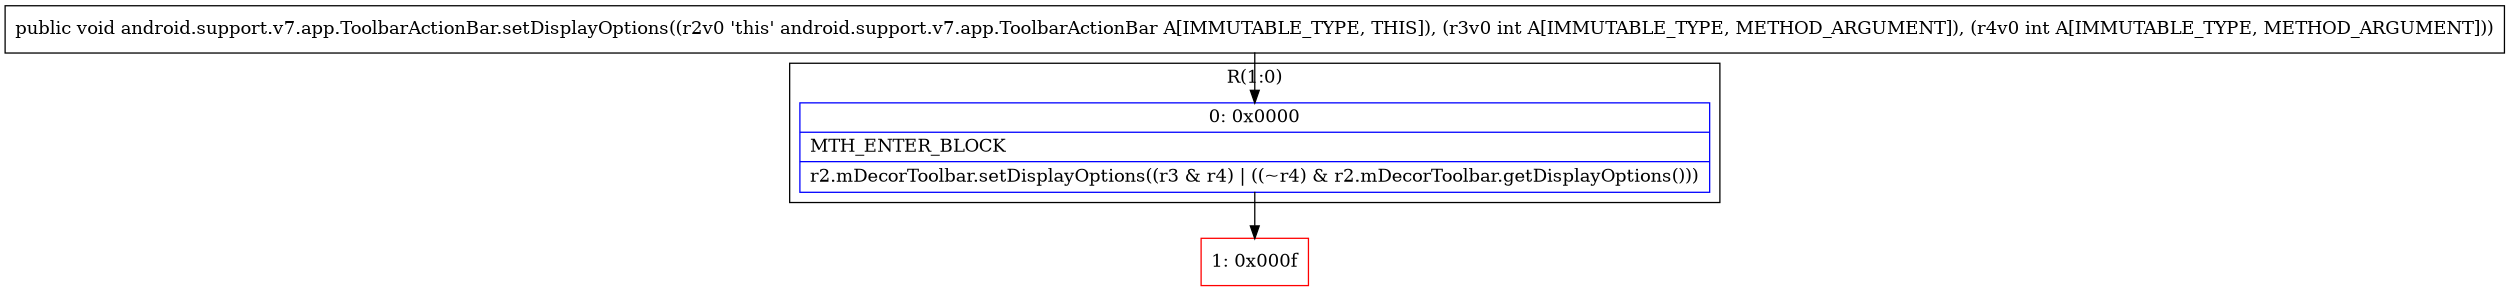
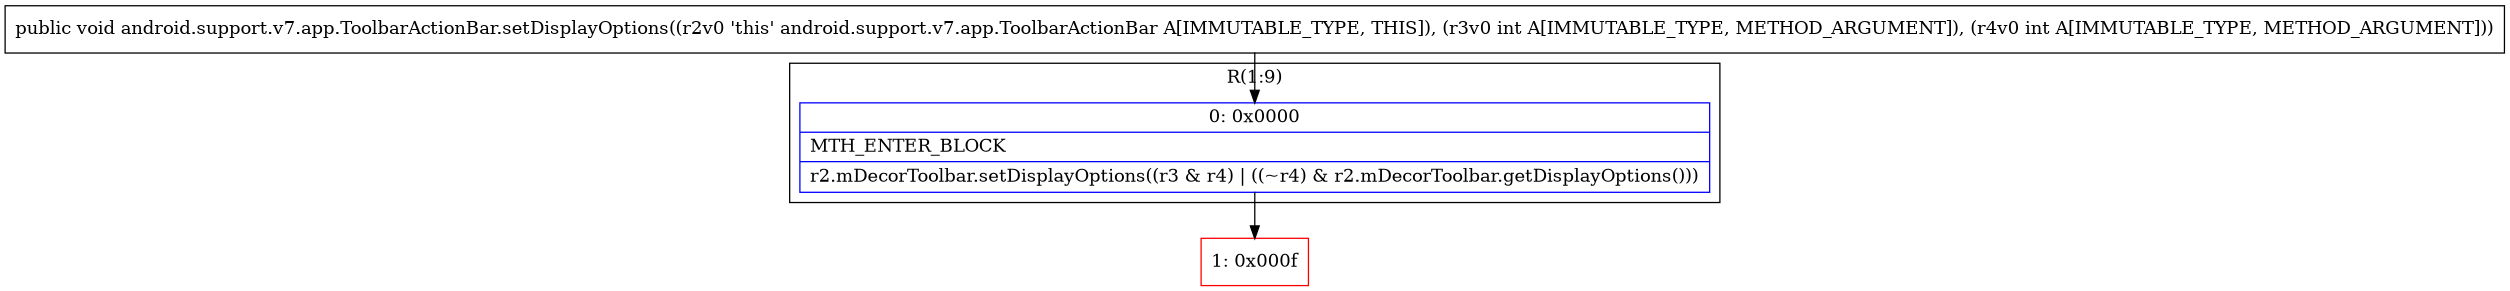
cluster "R(1:0)": label "R(1:0)" -> "R(1:9)"
